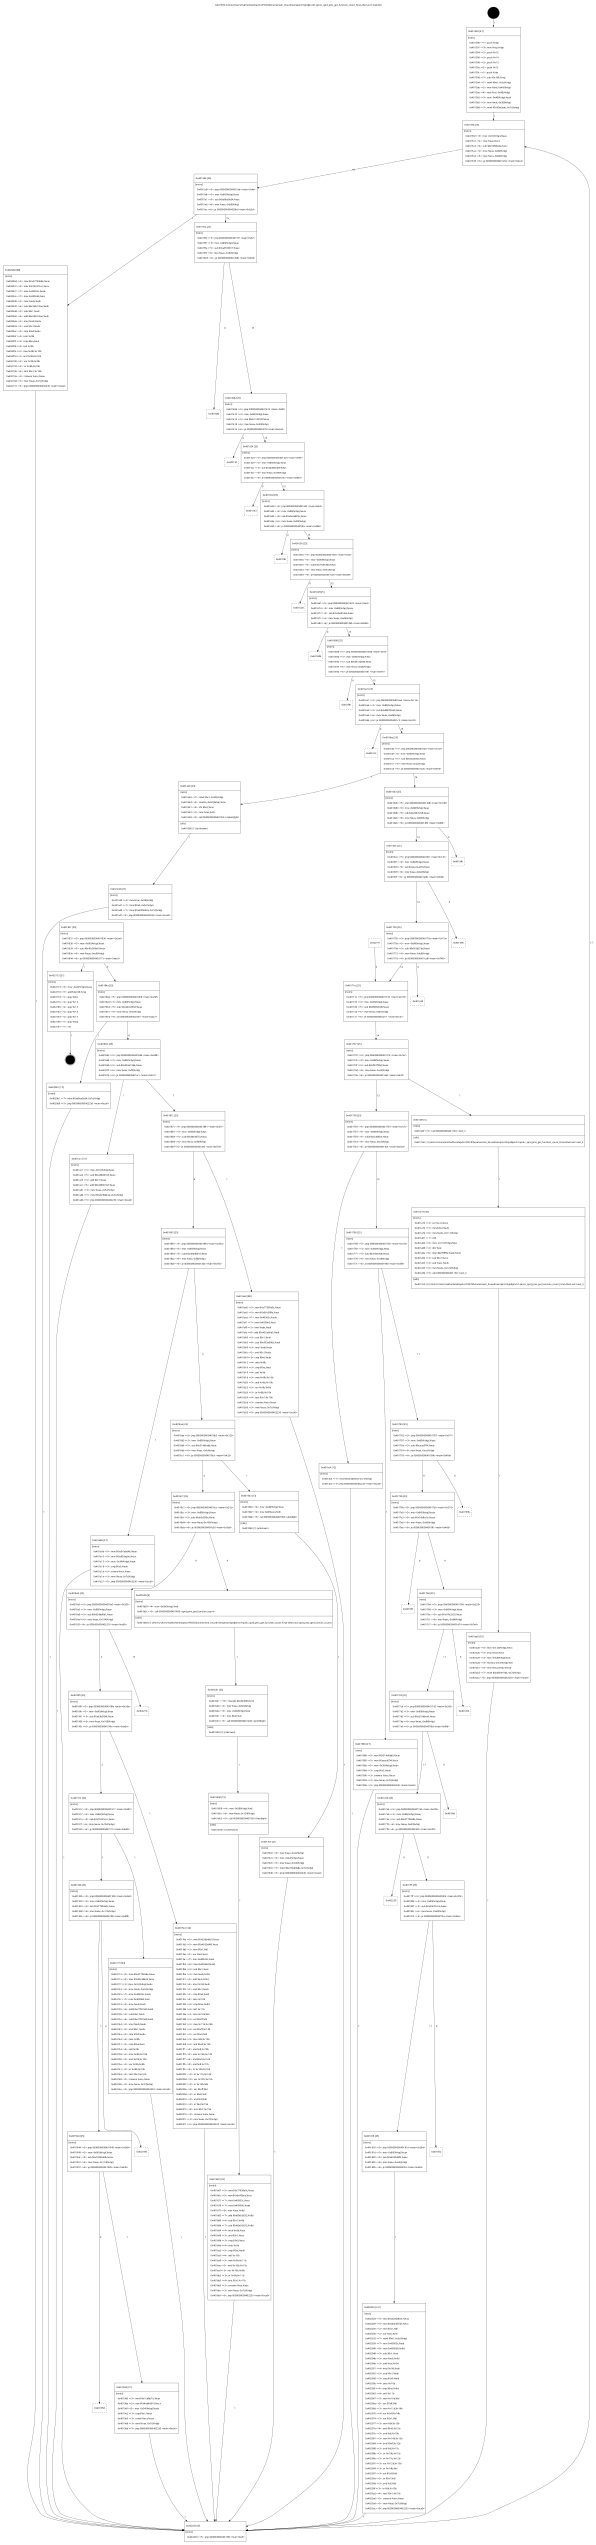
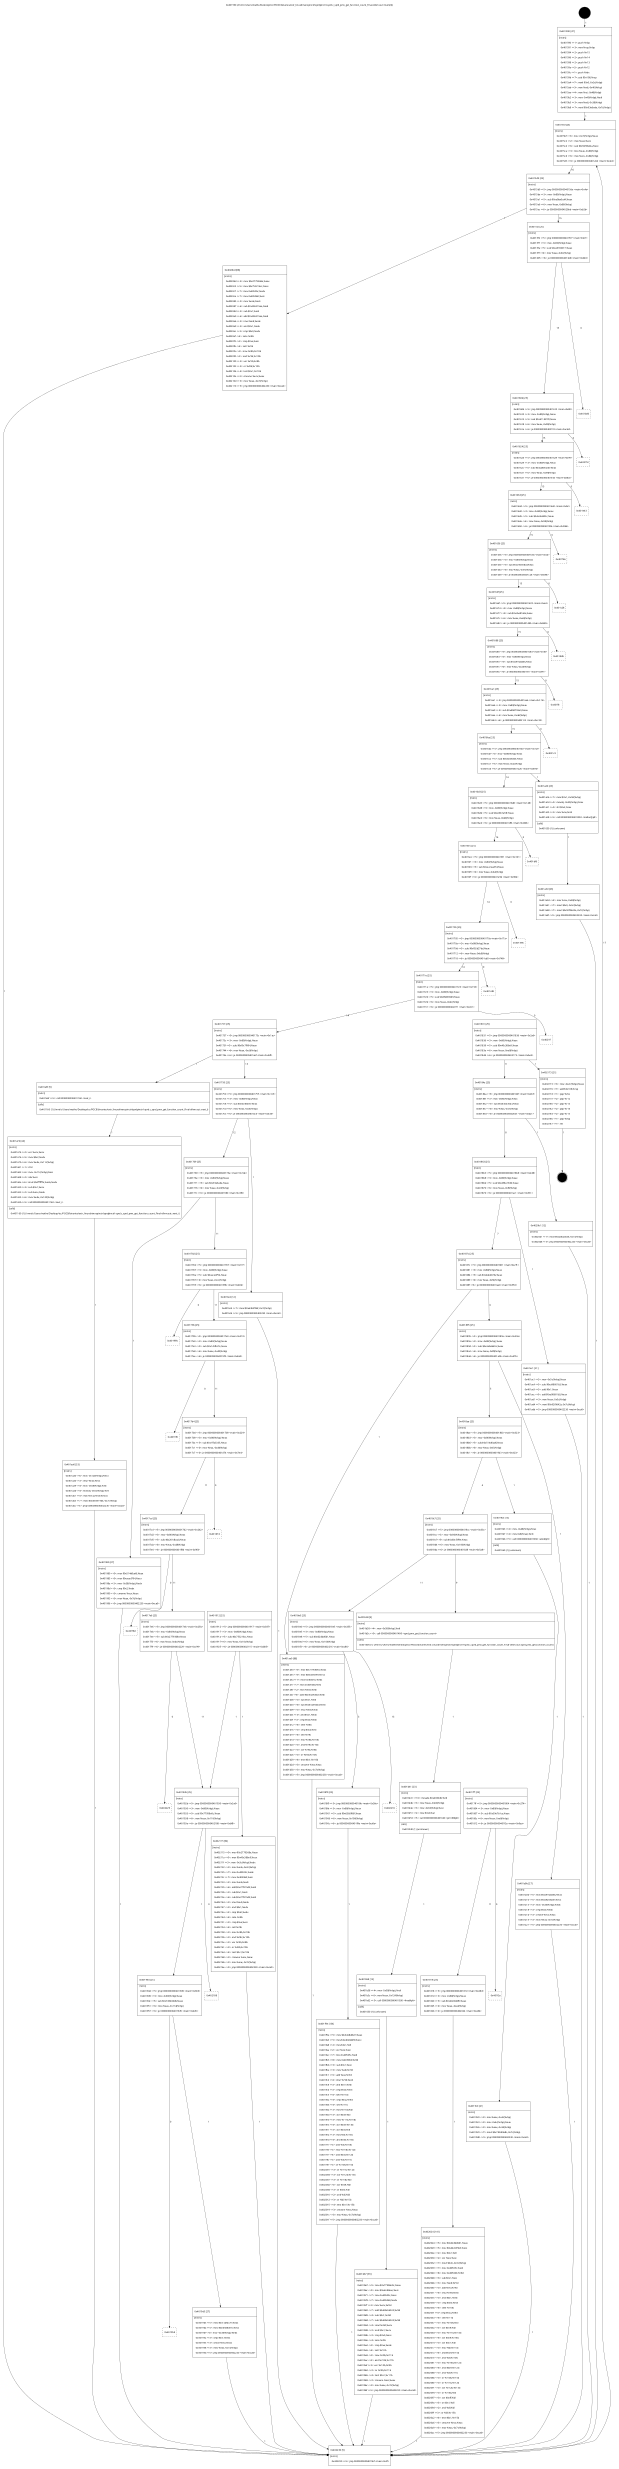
edge "0x4021f1" -> "0x40171e [25]": reversed
edge "0x4018f9 [25]" -> "0x401912 [25]": removed, label "2"
edge "0x4017e6 [25]" -> "0x4017ff [25]": now "0x4017e6 [25]" -> "0x40192b [25]"
